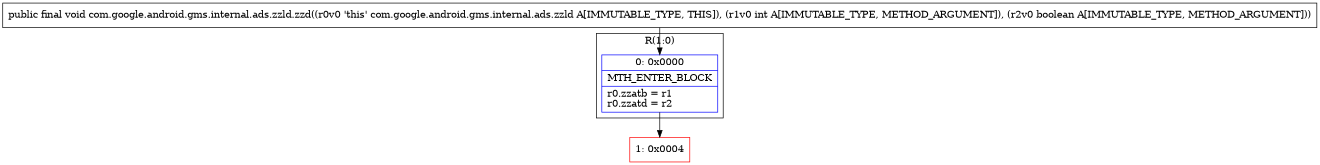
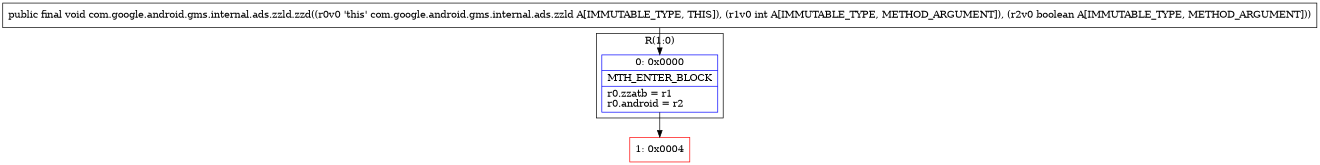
node "0: 0x0000": text "r0.zzatd = r2" -> "r0.android = r2"
